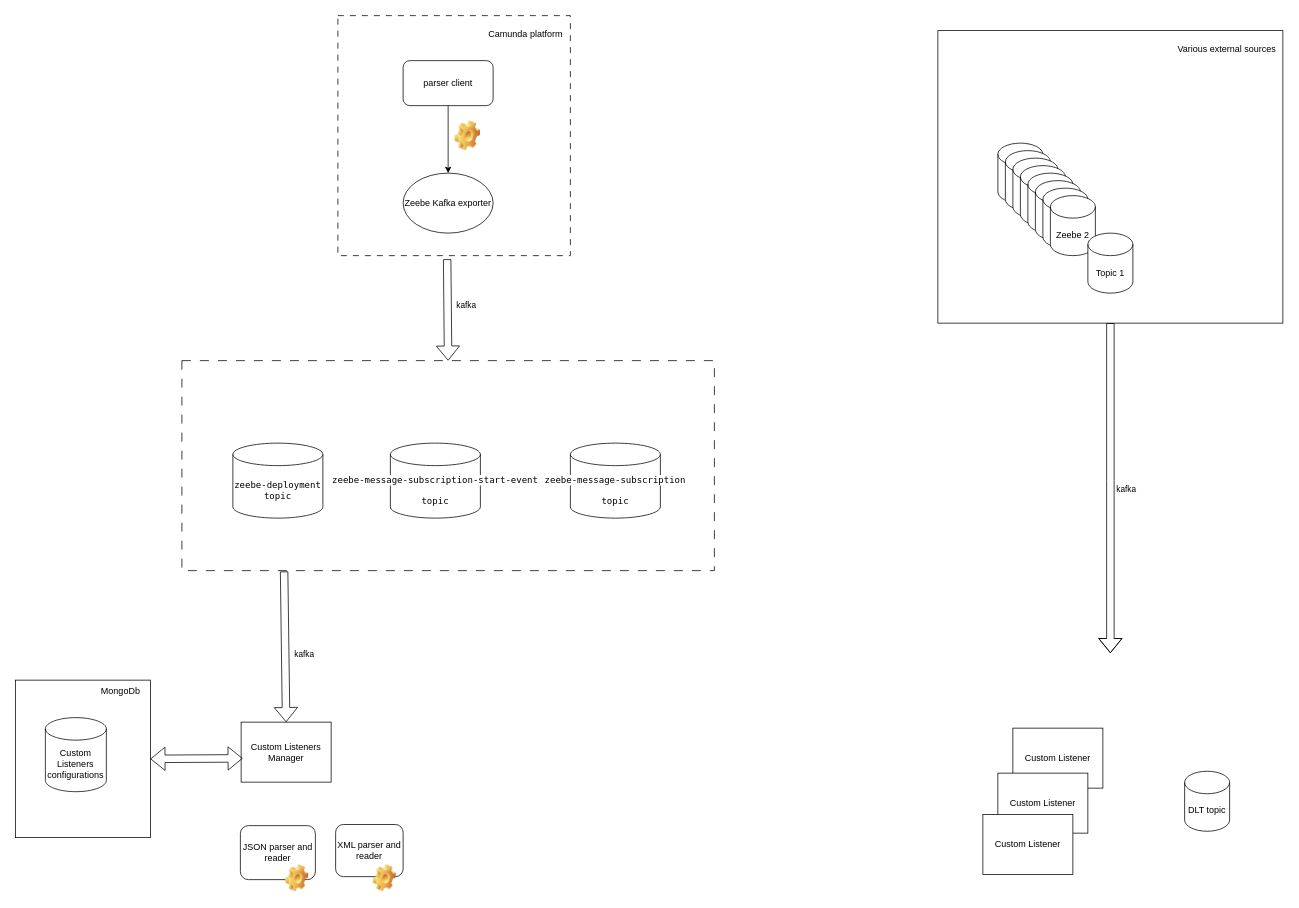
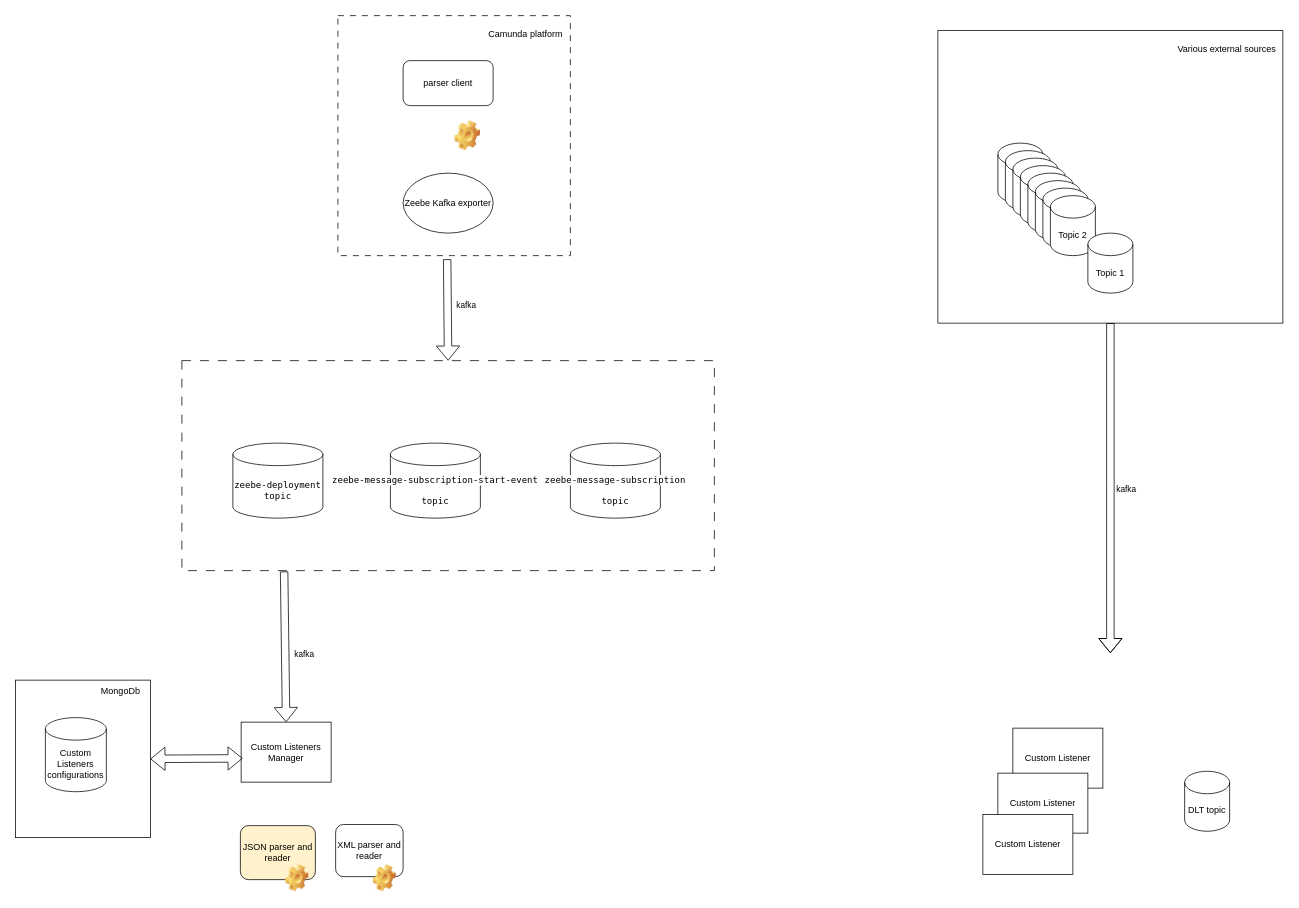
edge "parser client" -> "Zeebe Kafka exporter": removed
node "Zeebe 2": label "Zeebe 2" -> "Topic 2"
node "JSON parser and reader": fillcolor #ffffff -> #fff2cc
